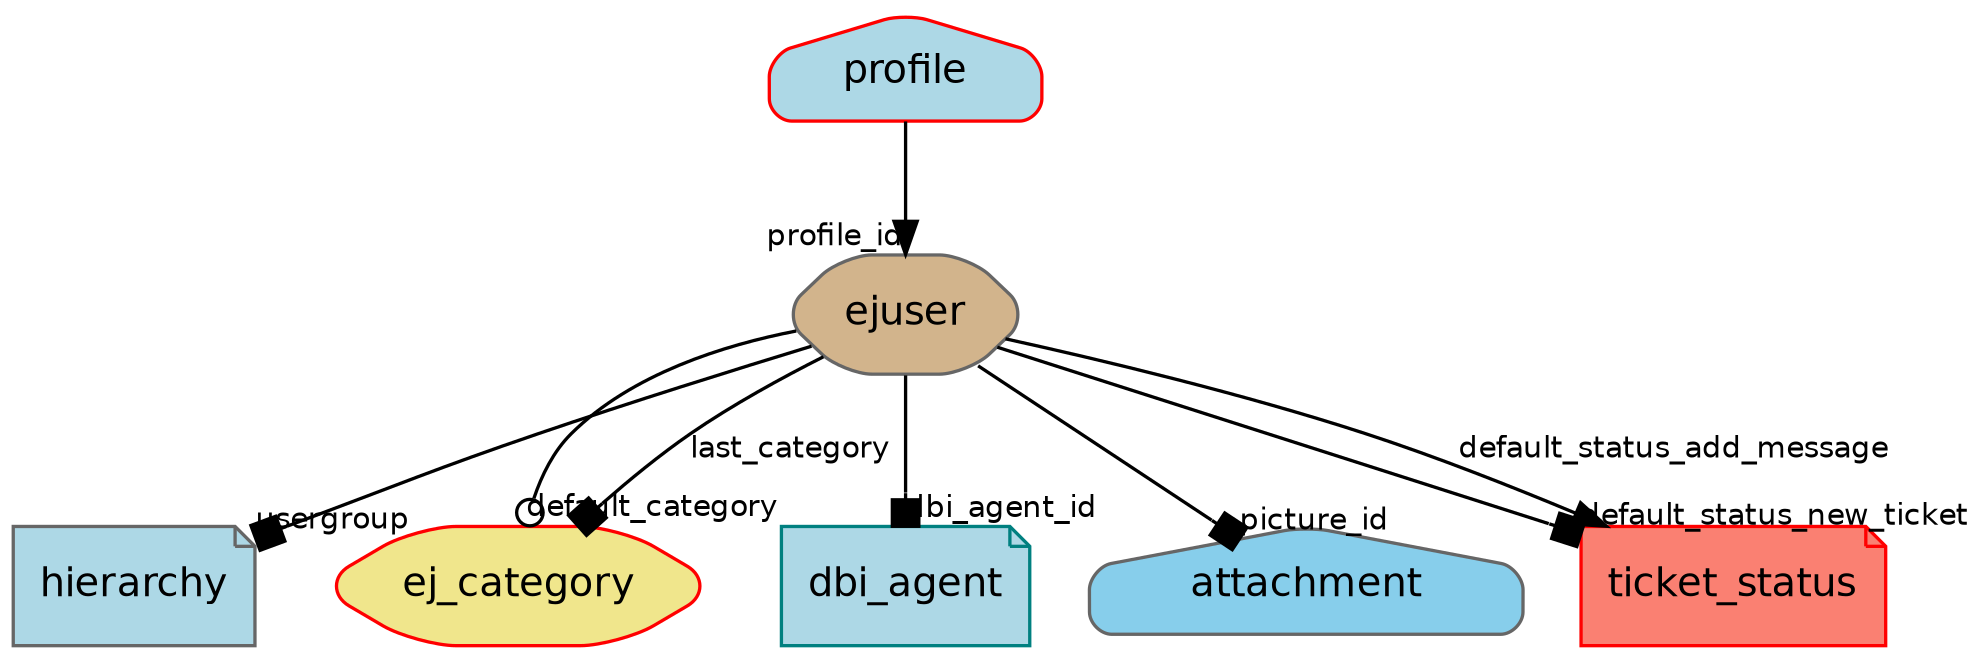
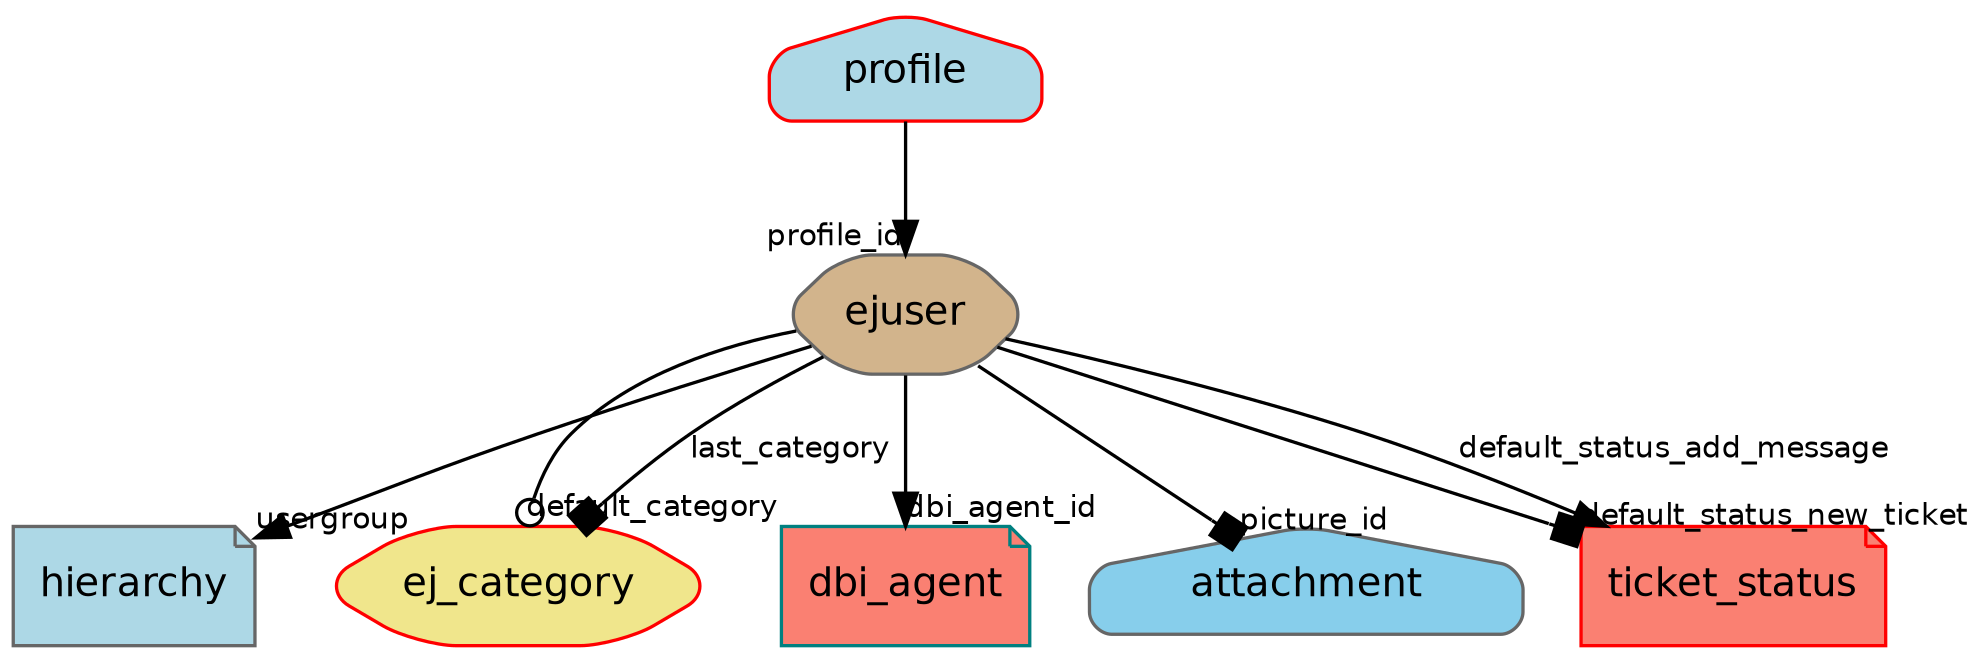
edge "ejuser" -> "hierarchy": arrowhead box -> normal
edge "ejuser" -> "dbi_agent": arrowhead box -> normal
node "dbi_agent": fillcolor lightblue -> salmon
